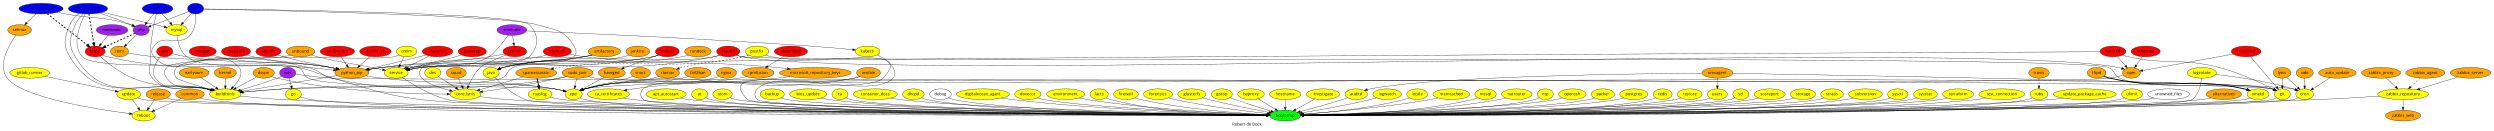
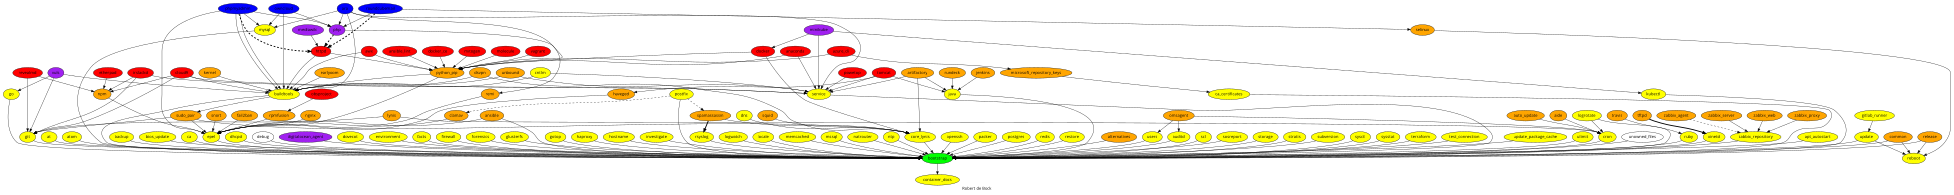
edge "travis" -> "ruby": style dashed -> solid
edge "sudo_pair" -> "buildtools": reversed
node "digitalocean_agent": fillcolor yellow -> purple
edge "zabbix_repository" -> "zabbix_web": reversed
edge "container_docs" -> "bootstrap": reversed
